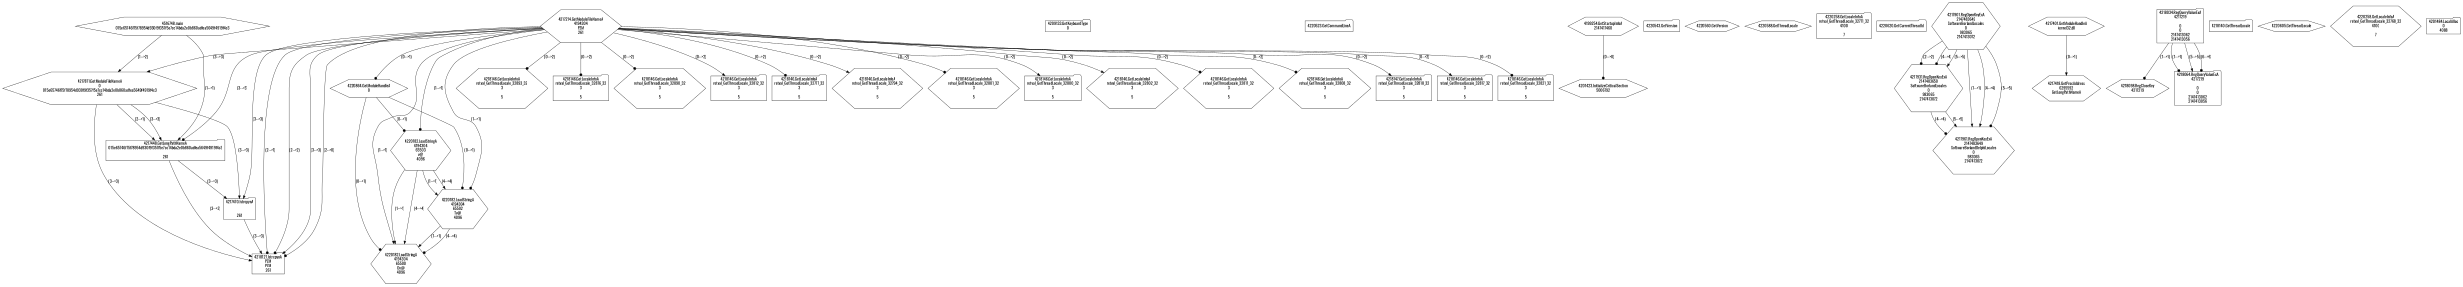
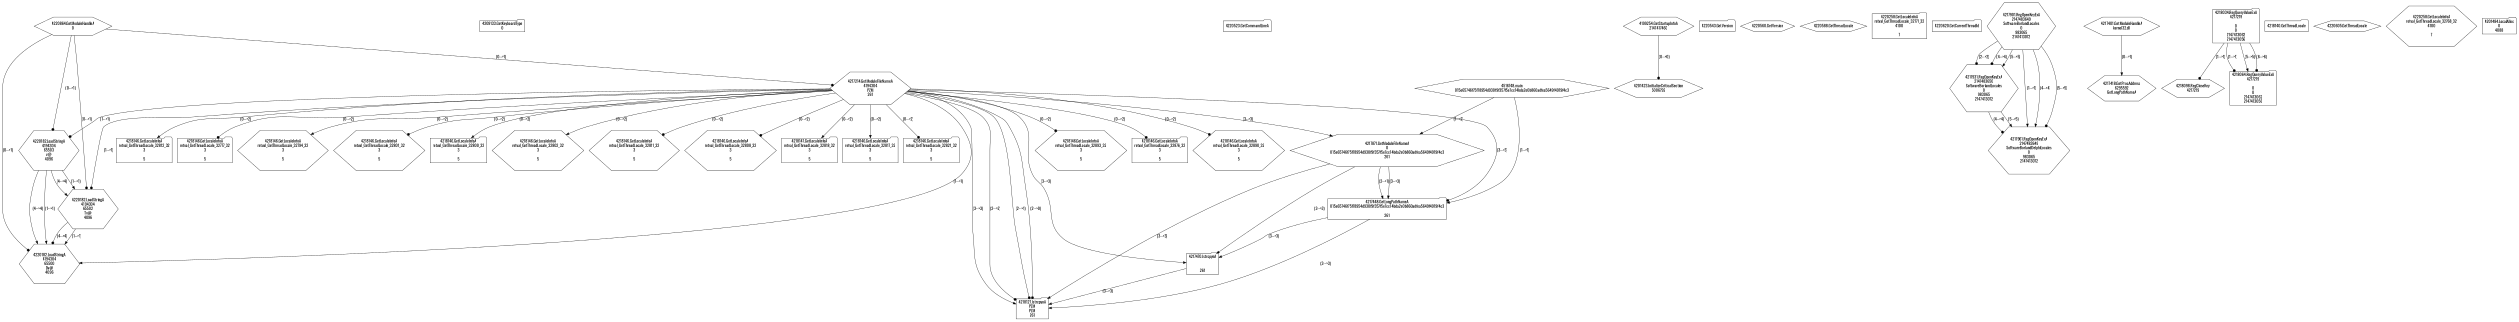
edge "4217214.GetModuleFileNameA 4194304 PZM 261" -> "4220864.GetModuleHandleA 0": reversed
